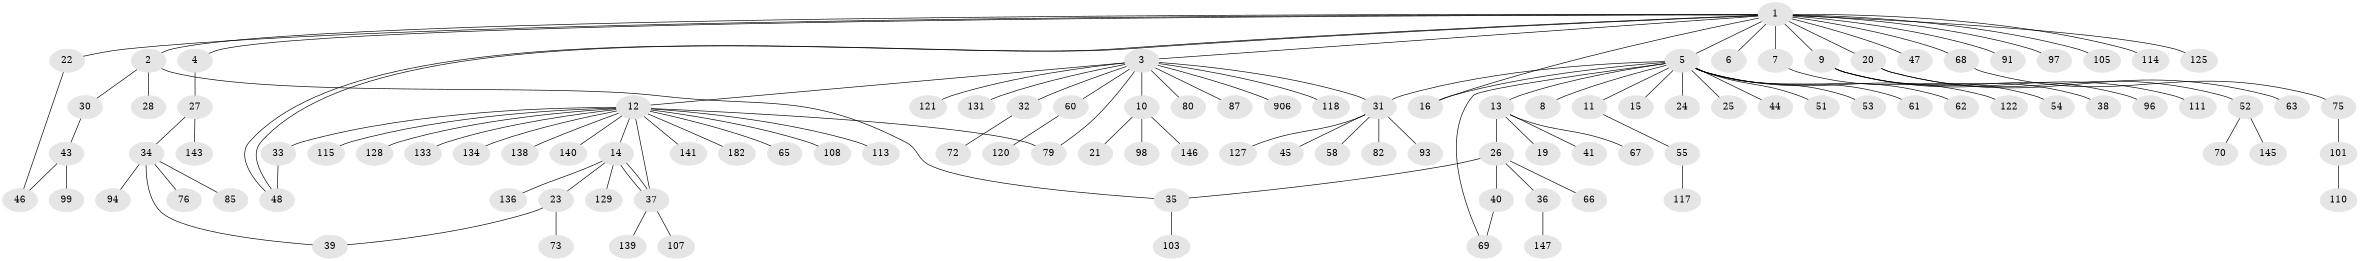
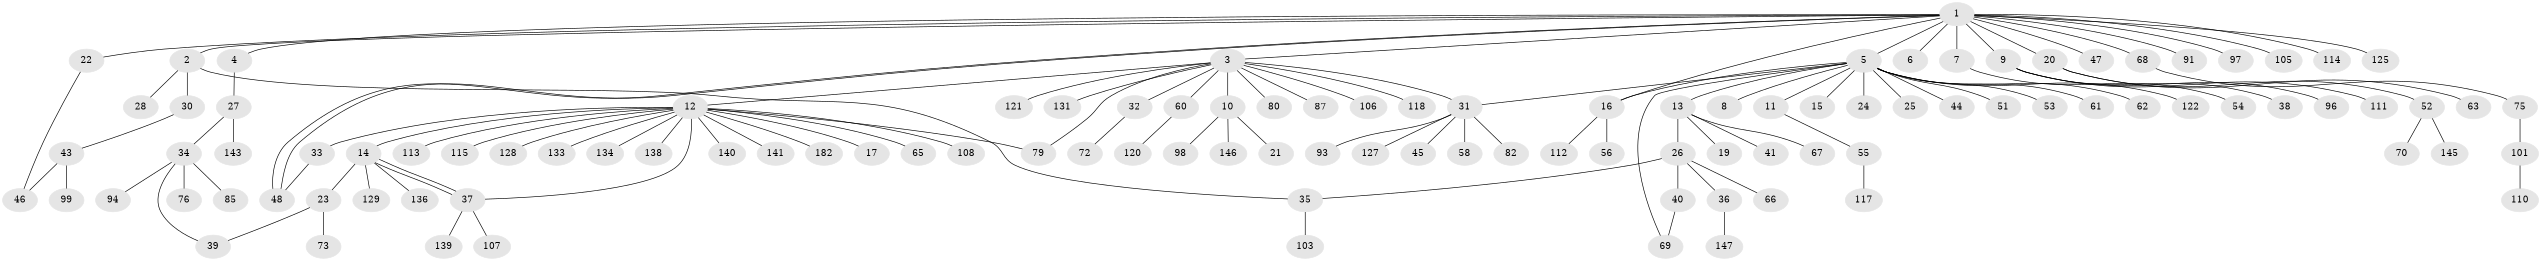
node "906": label "906" -> "106"
node "17": added
node "112": added
node "56": added
